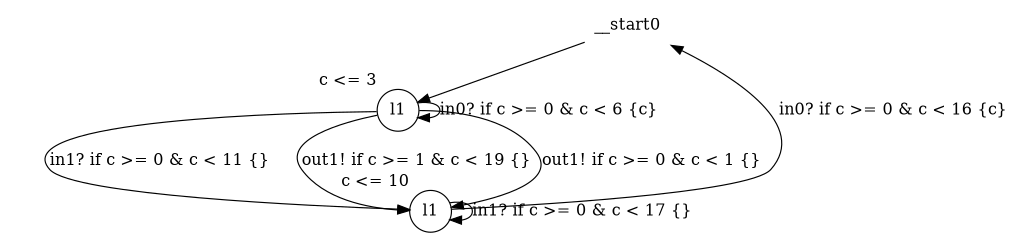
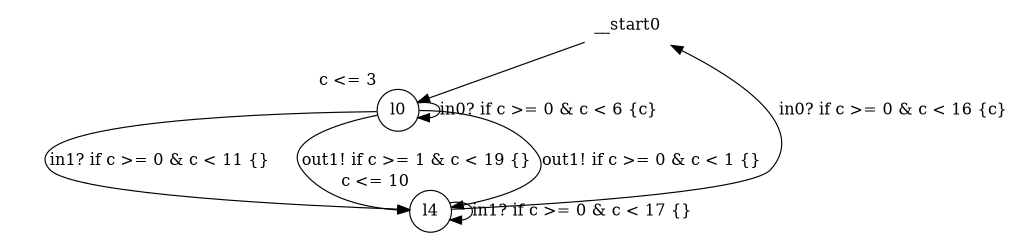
node "l1 c <= 3": label "l1 c <= 3" -> "l0 c <= 3"
node "l1 c <= 10": label "l1 c <= 10" -> "l4 c <= 10"
